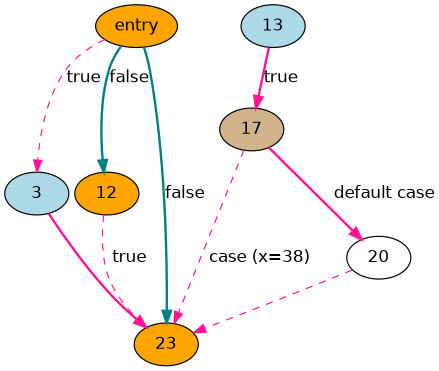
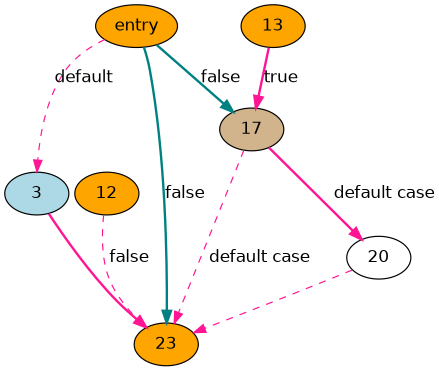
node "13": fillcolor lightblue -> orange
edge "entry" -> "3": label "true" -> "default"
edge "entry" -> "12": now "entry" -> "17"
edge "12" -> "23": label "true" -> "false"
edge "17" -> "23": label "case (x=38)" -> "default case"
